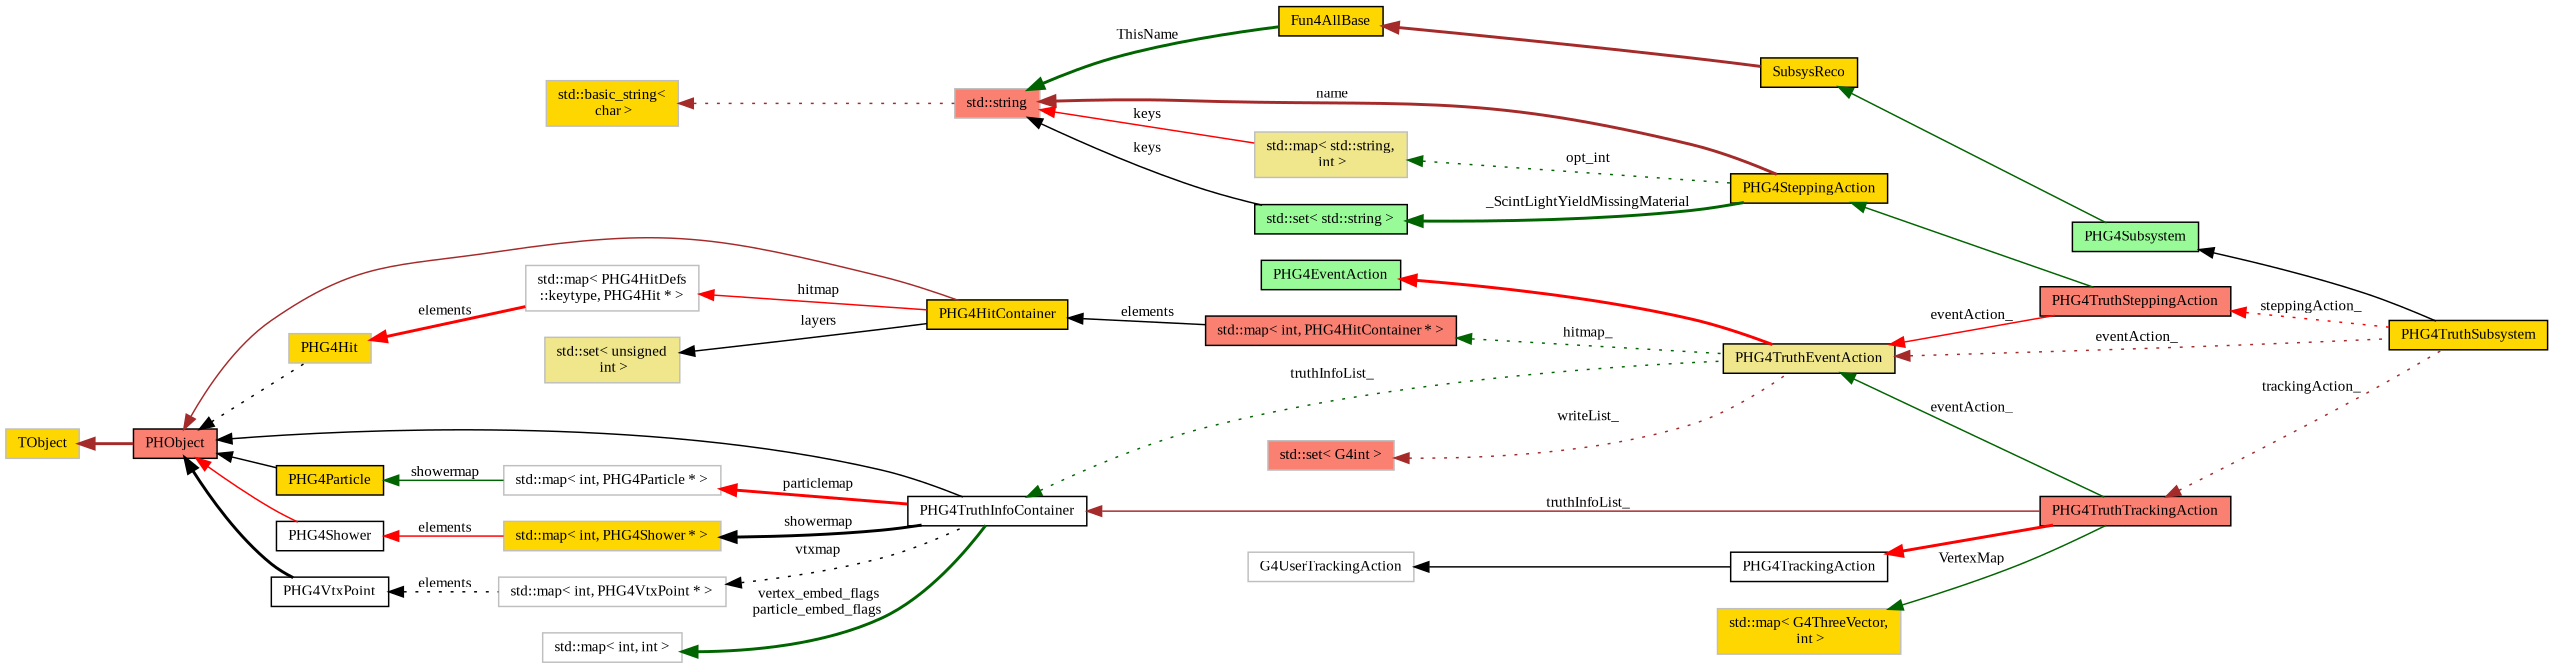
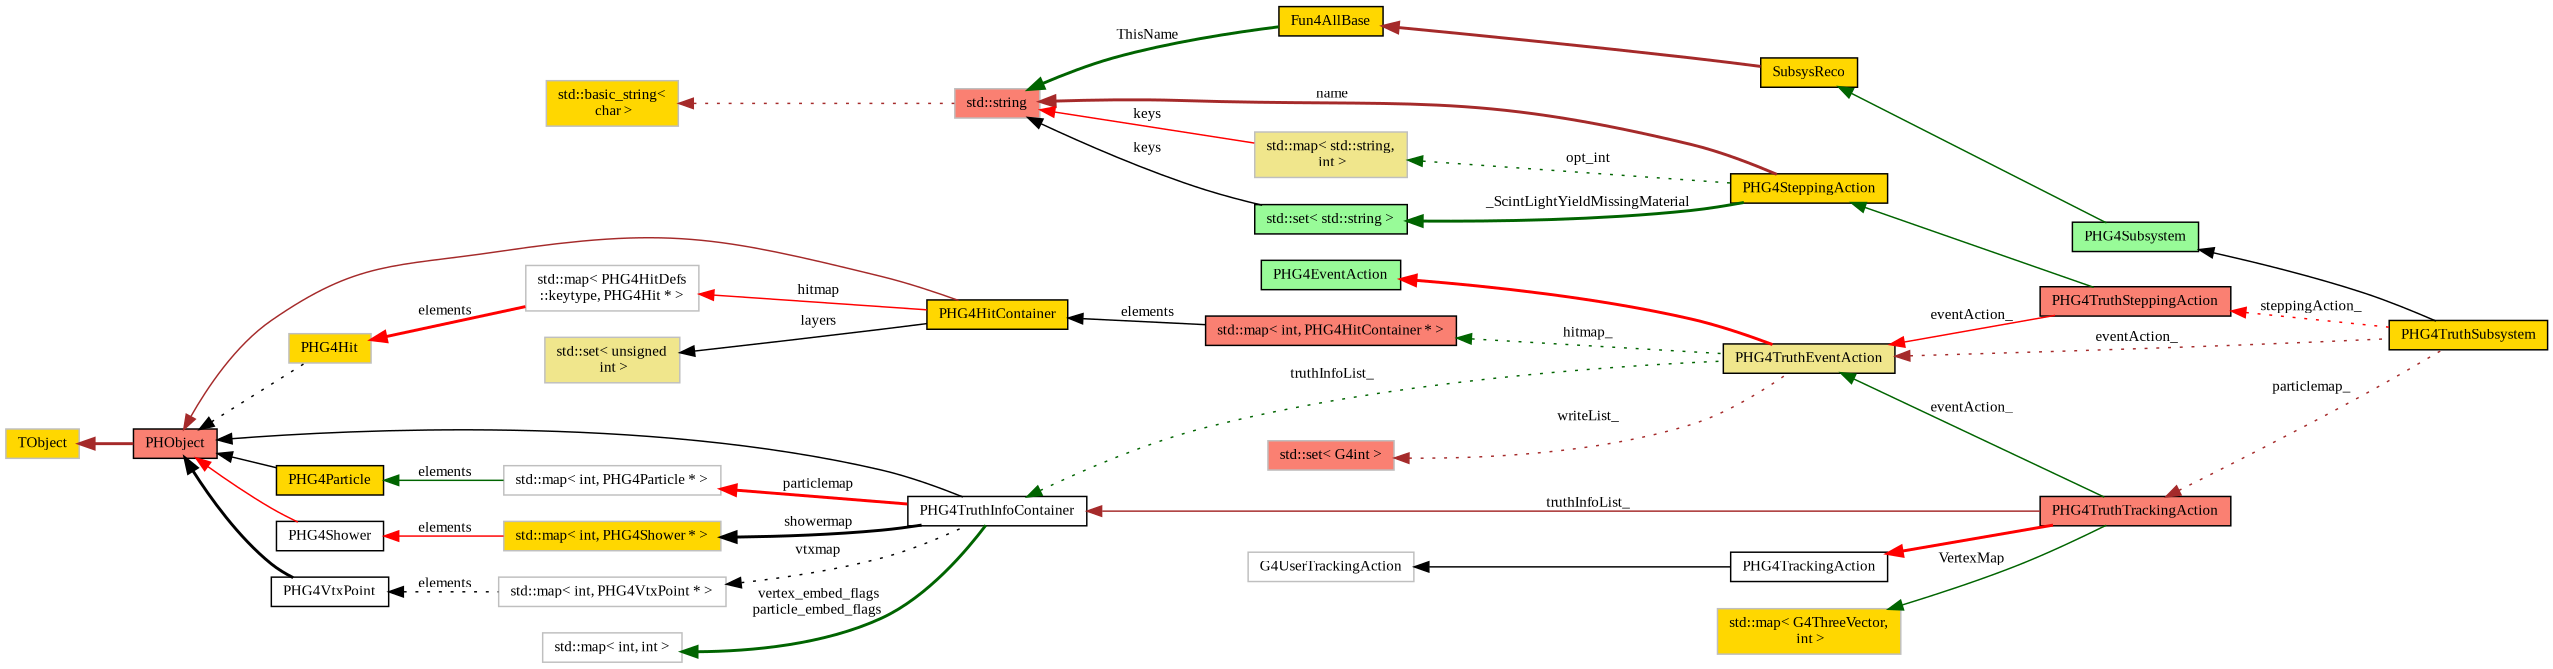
edge "PHG4TruthSubsystem" -> "PHG4TruthTrackingAction": label " trackingAction_" -> " particlemap_"
edge "std::map< int, PHG4Particle * >" -> "PHG4Particle": label " showermap" -> " elements"
